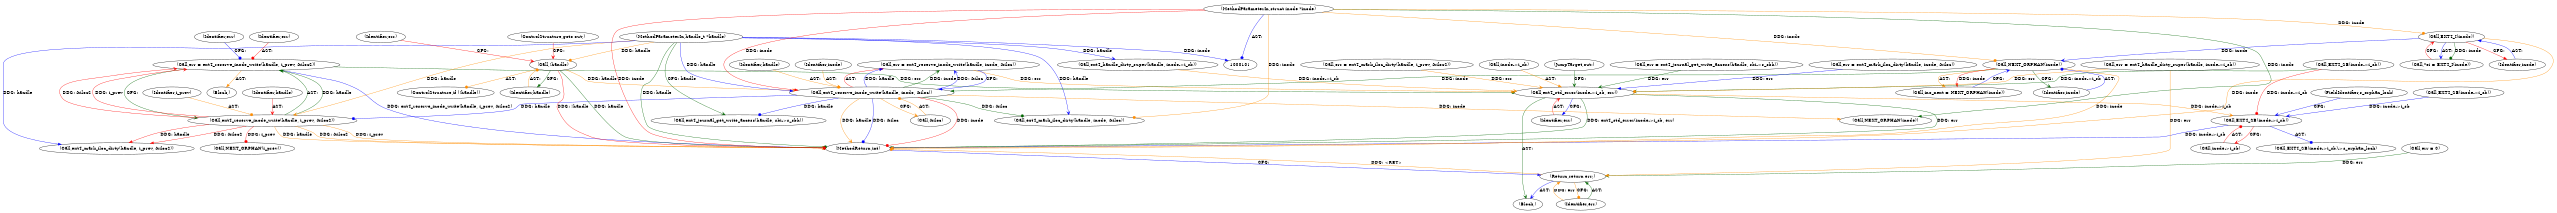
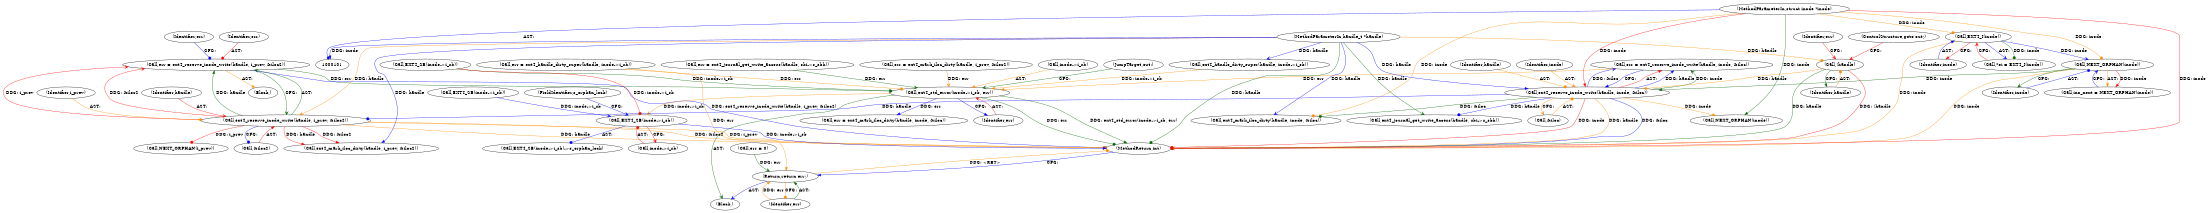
edge "(MethodParameterIn,handle_t *handle)" -> "(Call,ext4_journal_get_write_access(handle, sbi->s_sbh))": label "CFG: handle" -> "DDG: handle"
edge "(Call,err = ext4_mark_iloc_dirty(handle, inode, &iloc))" -> "(Call,ext4_std_error(inode->i_sb, err))": reversed
node "(ControlStructure,if (!handle))": removed
node "(Call,&iloc2)": added
